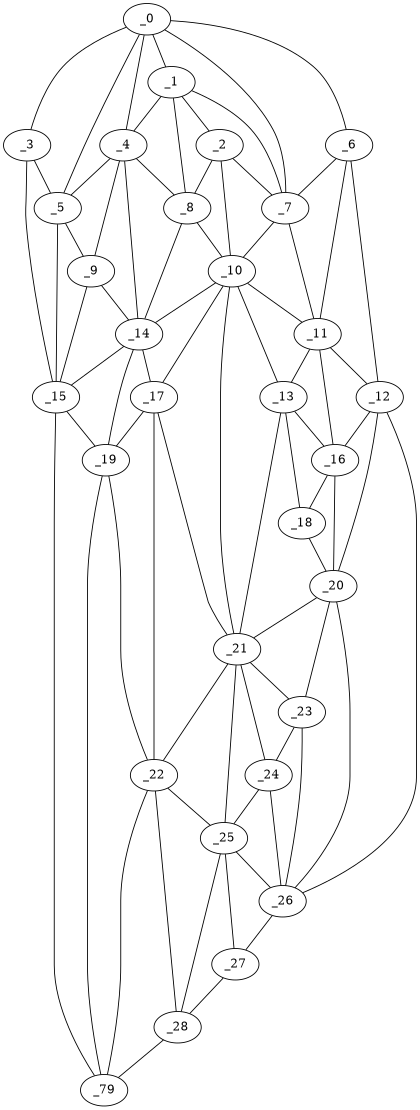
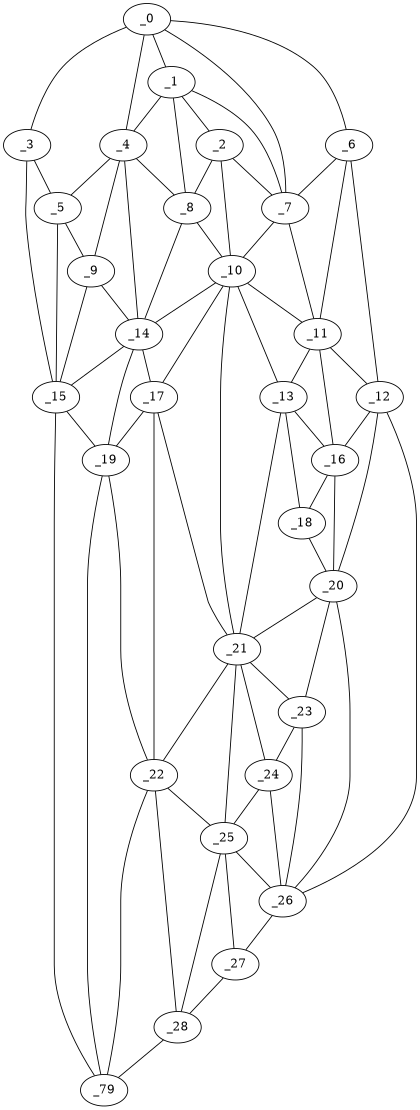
edge "_0" -- "_5": removed
